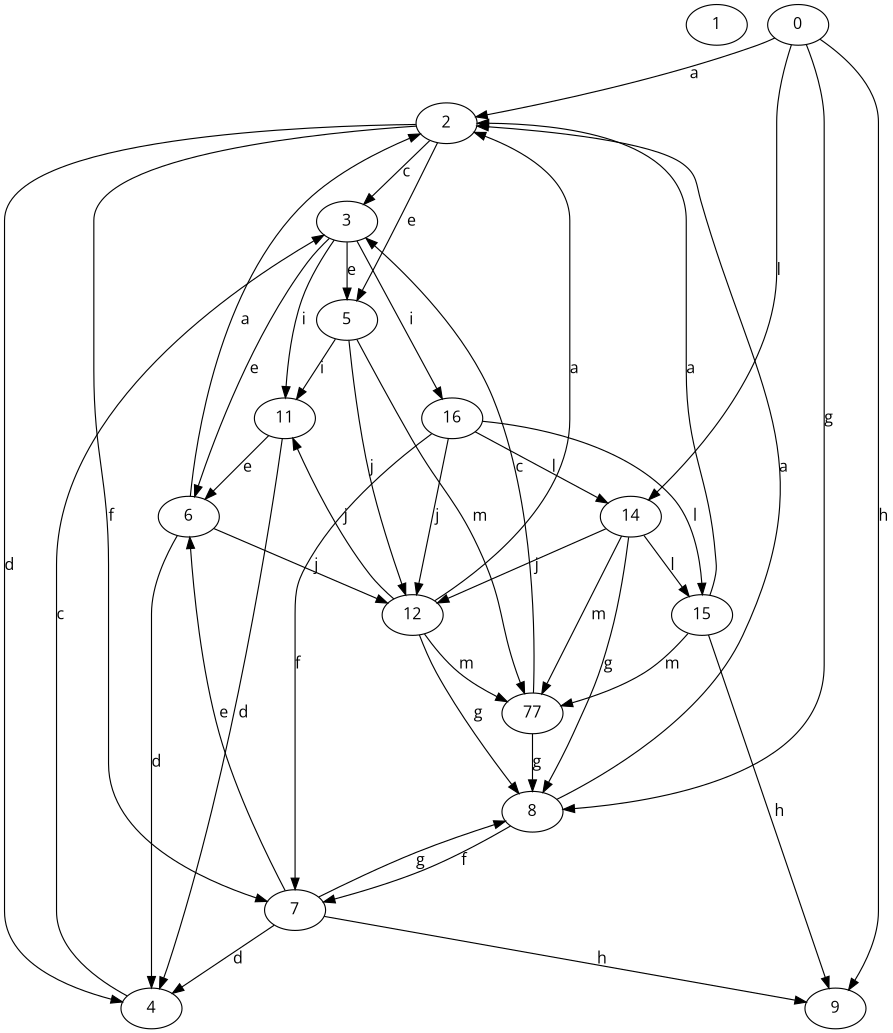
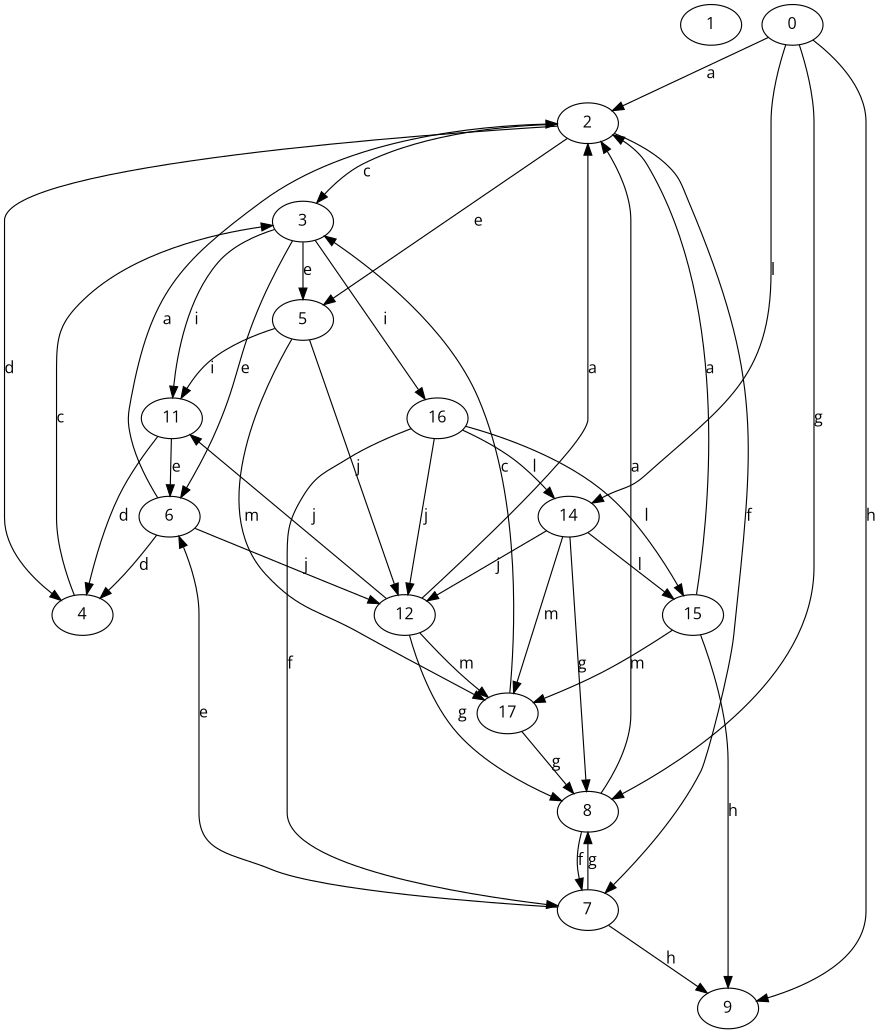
node "77": label "77" -> "17"
edge "7" -> "4": removed, label "d"
